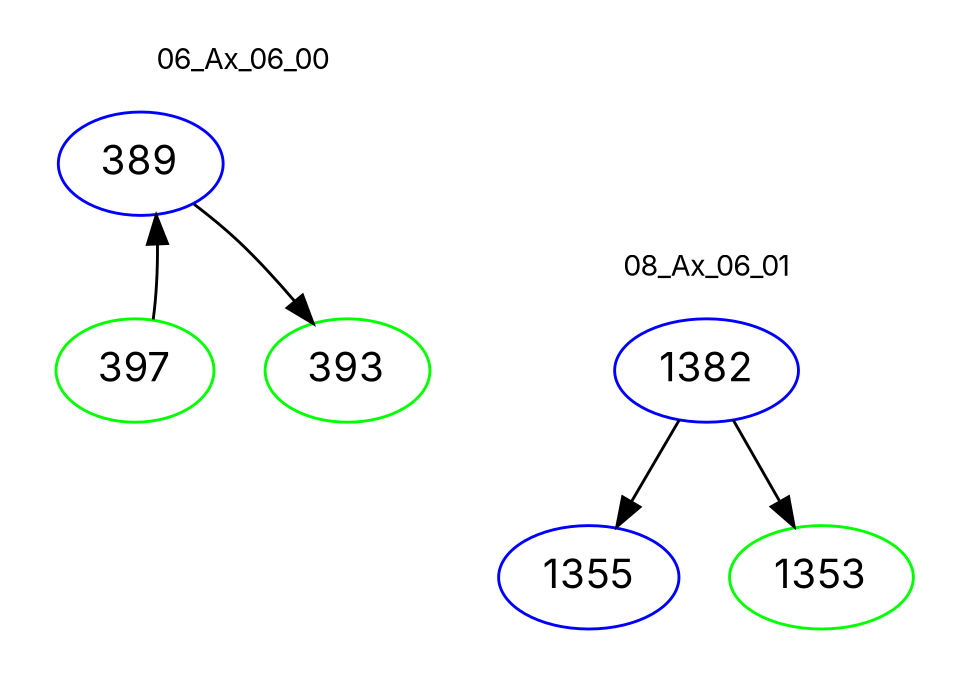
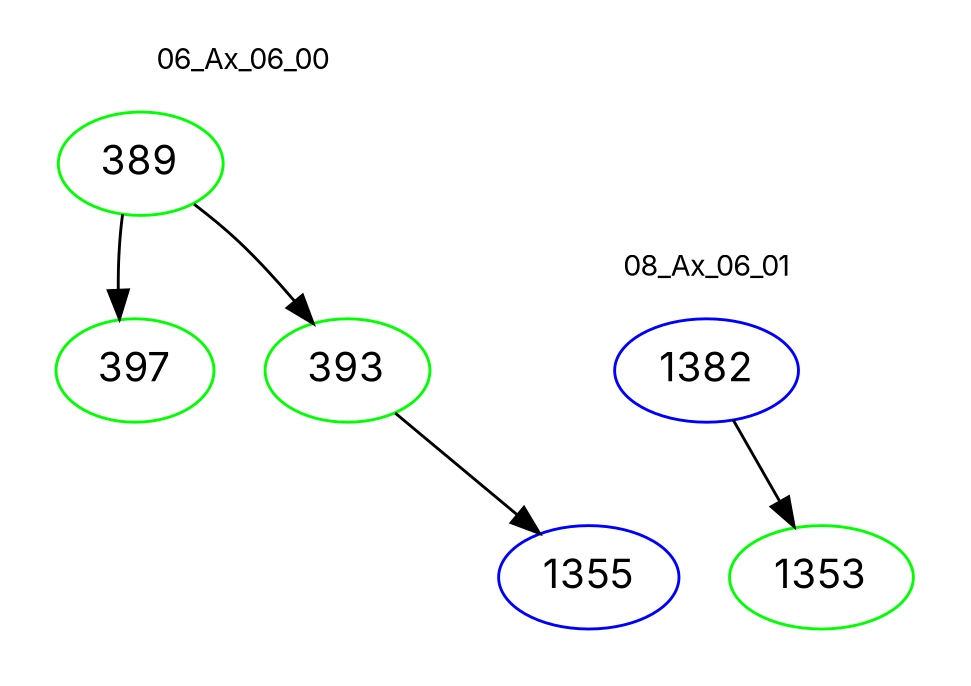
node "389": color blue -> green
edge "397" -> "389": reversed
edge "1382" -> "1355": now "393" -> "1355"
